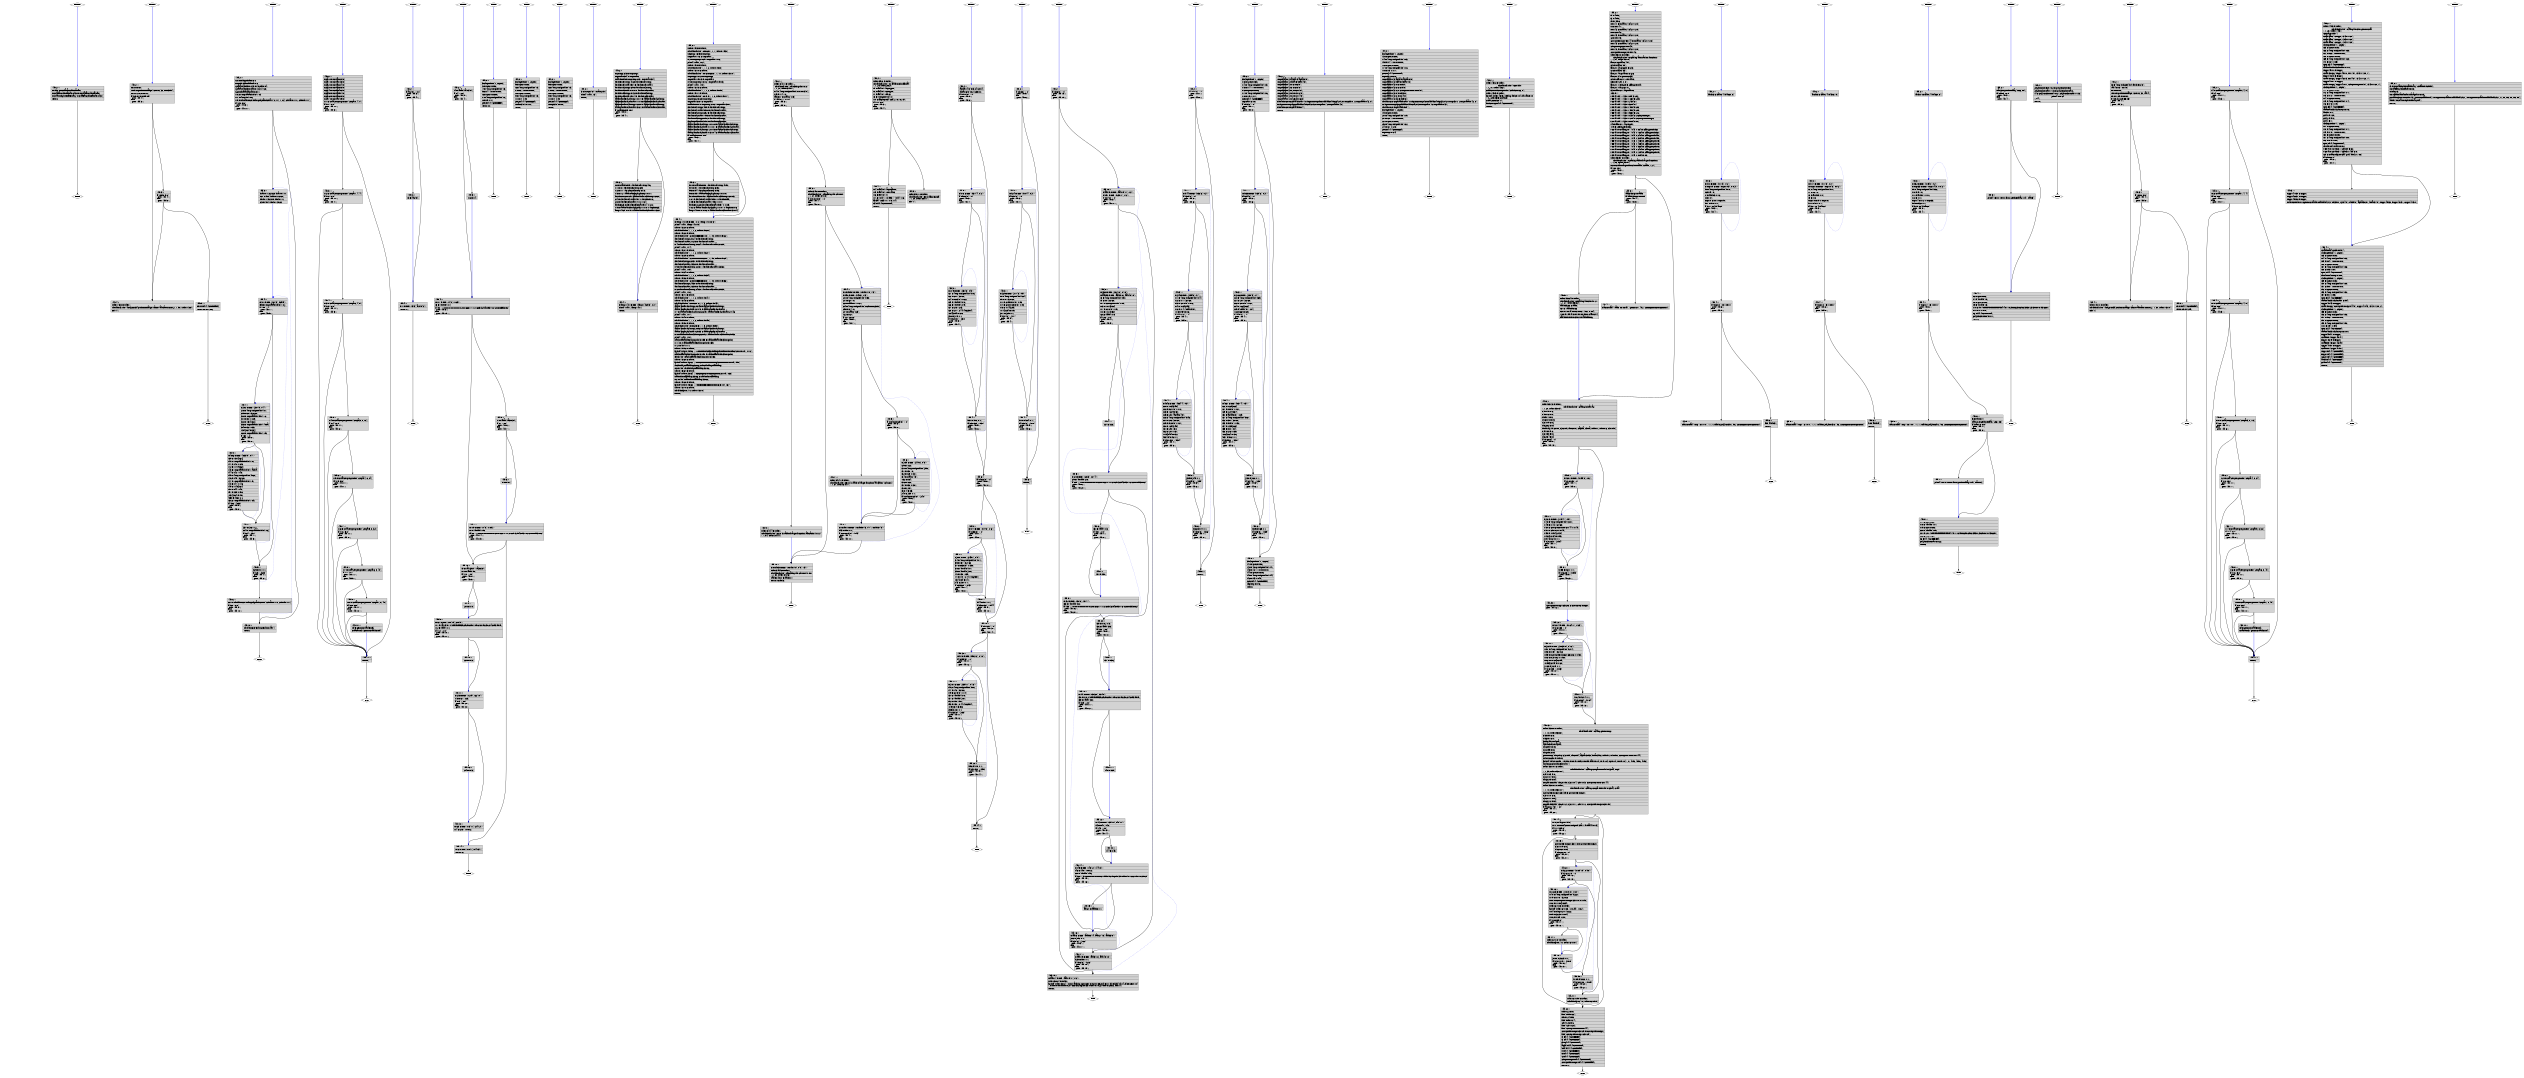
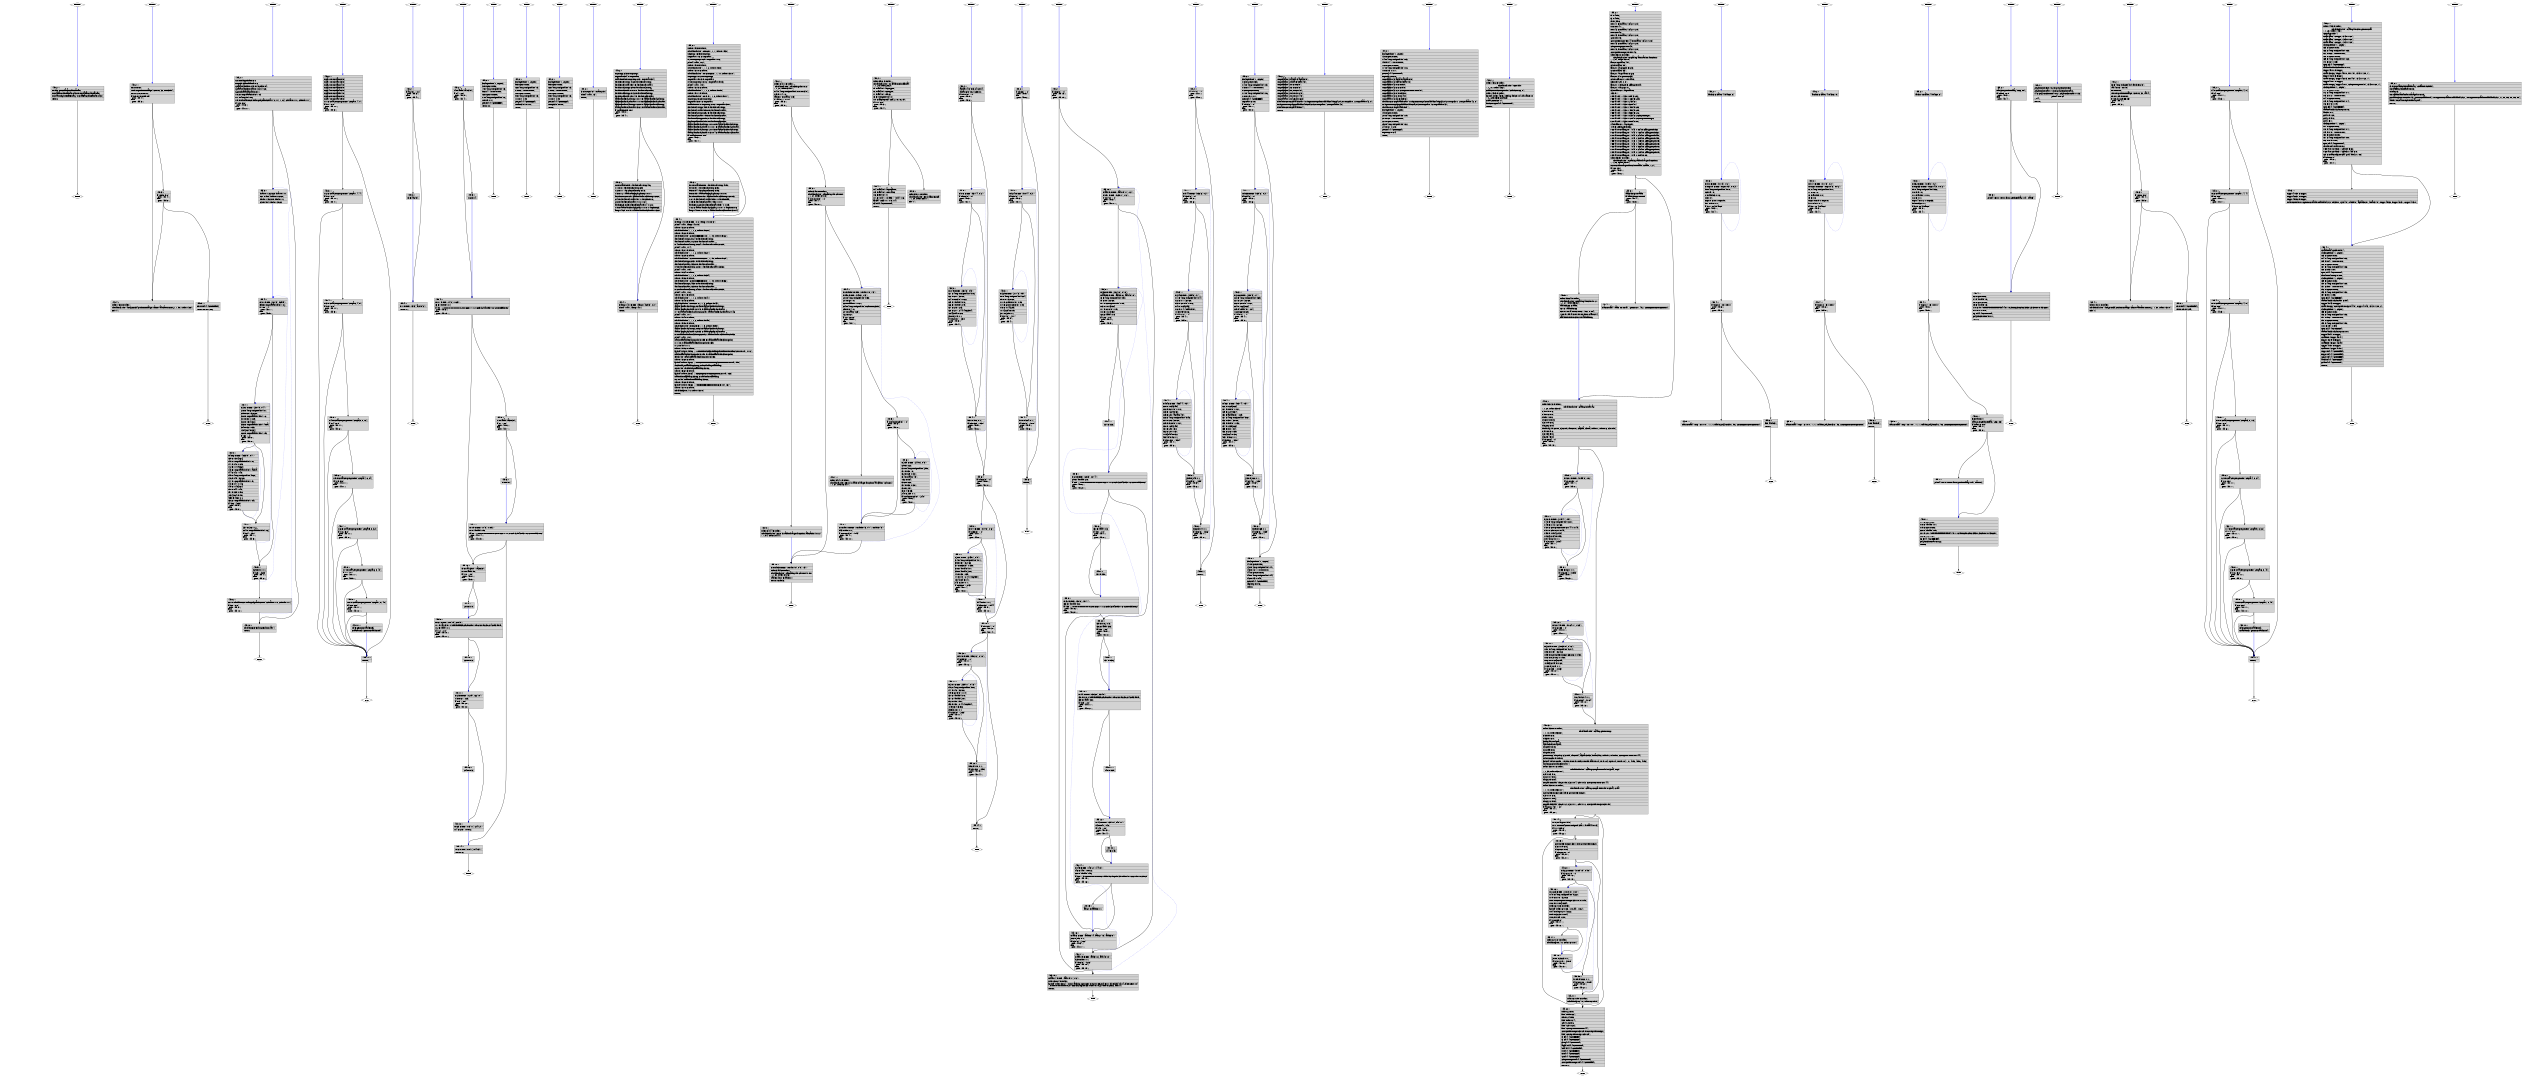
node "<bb 23>:": removed
